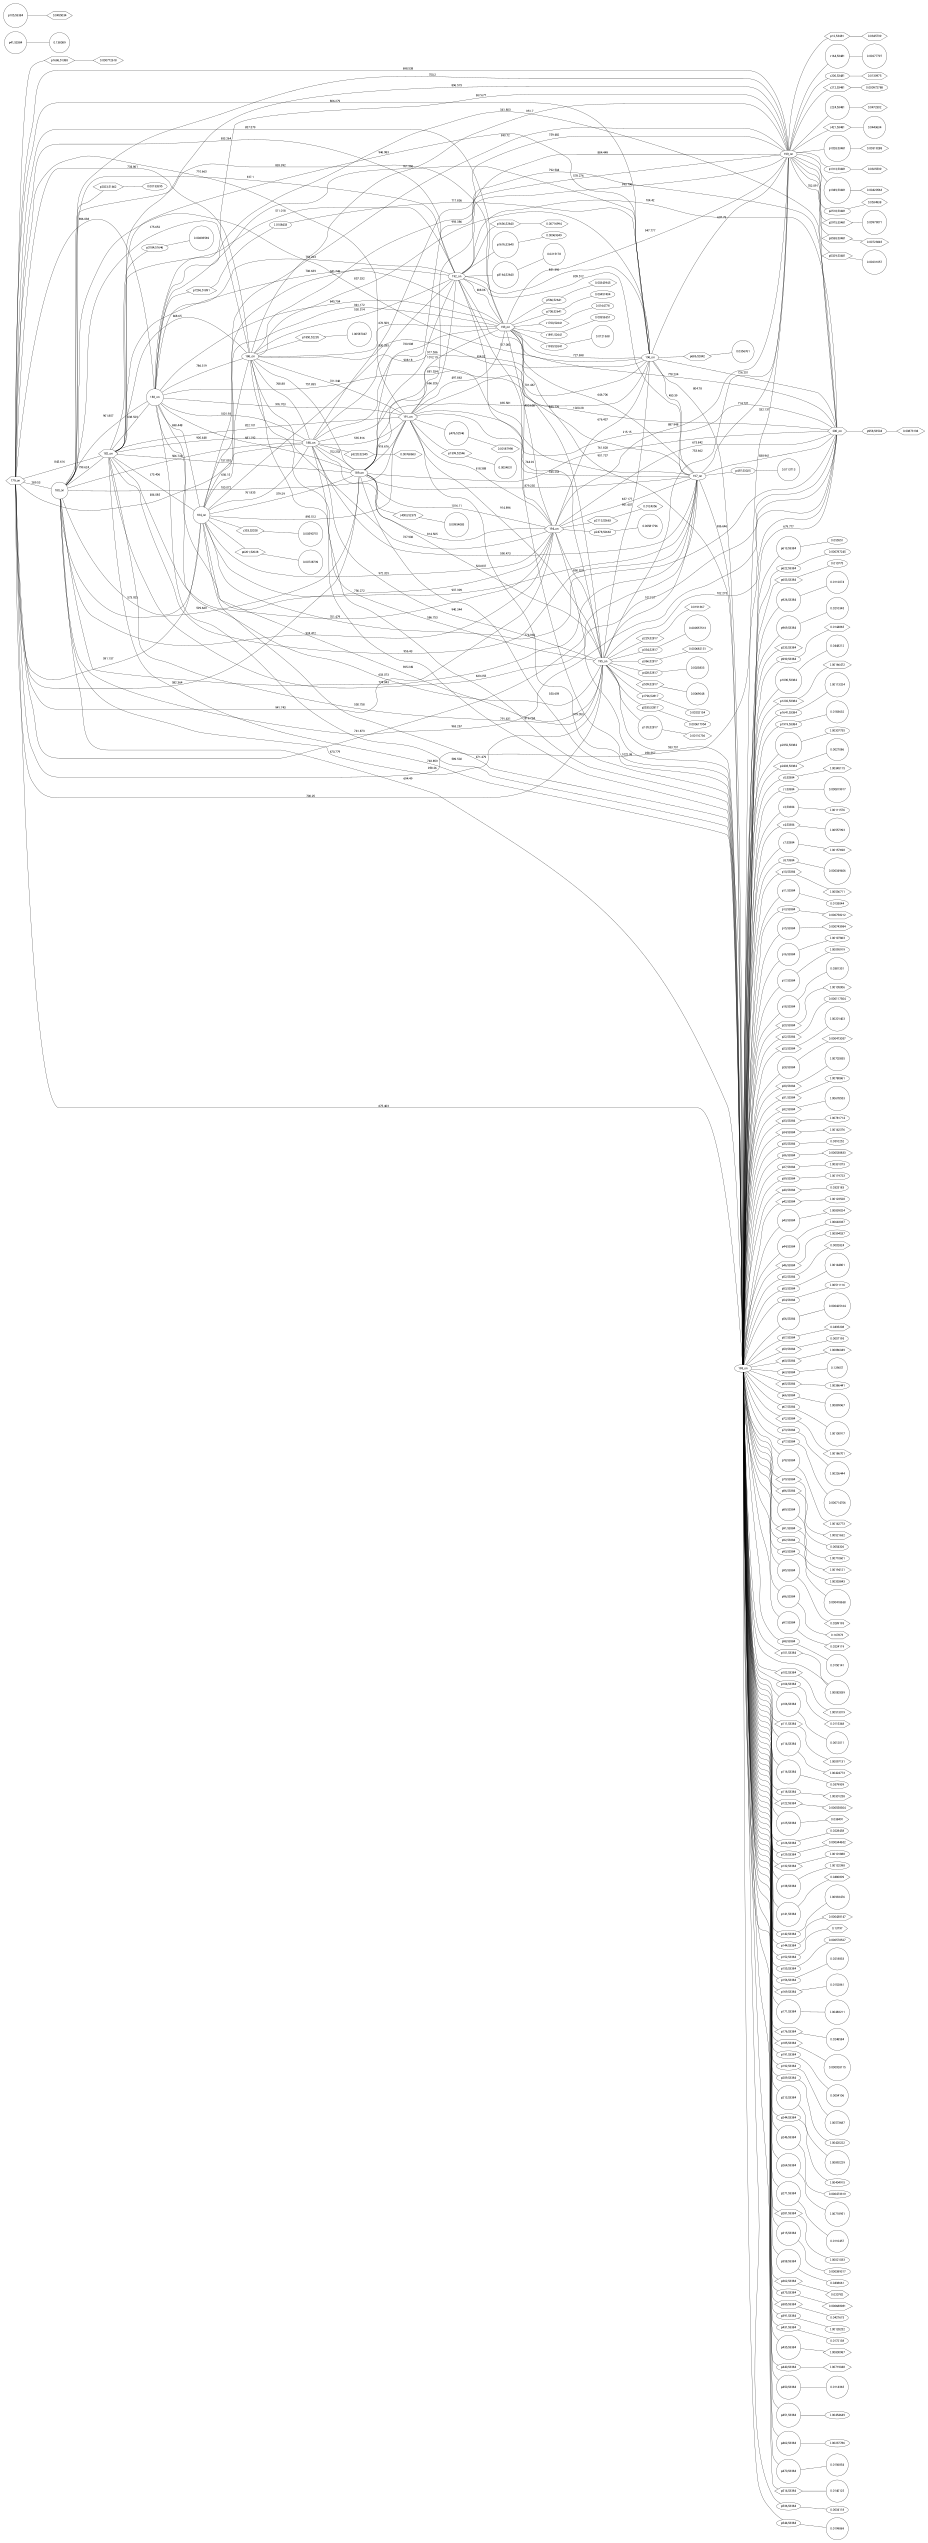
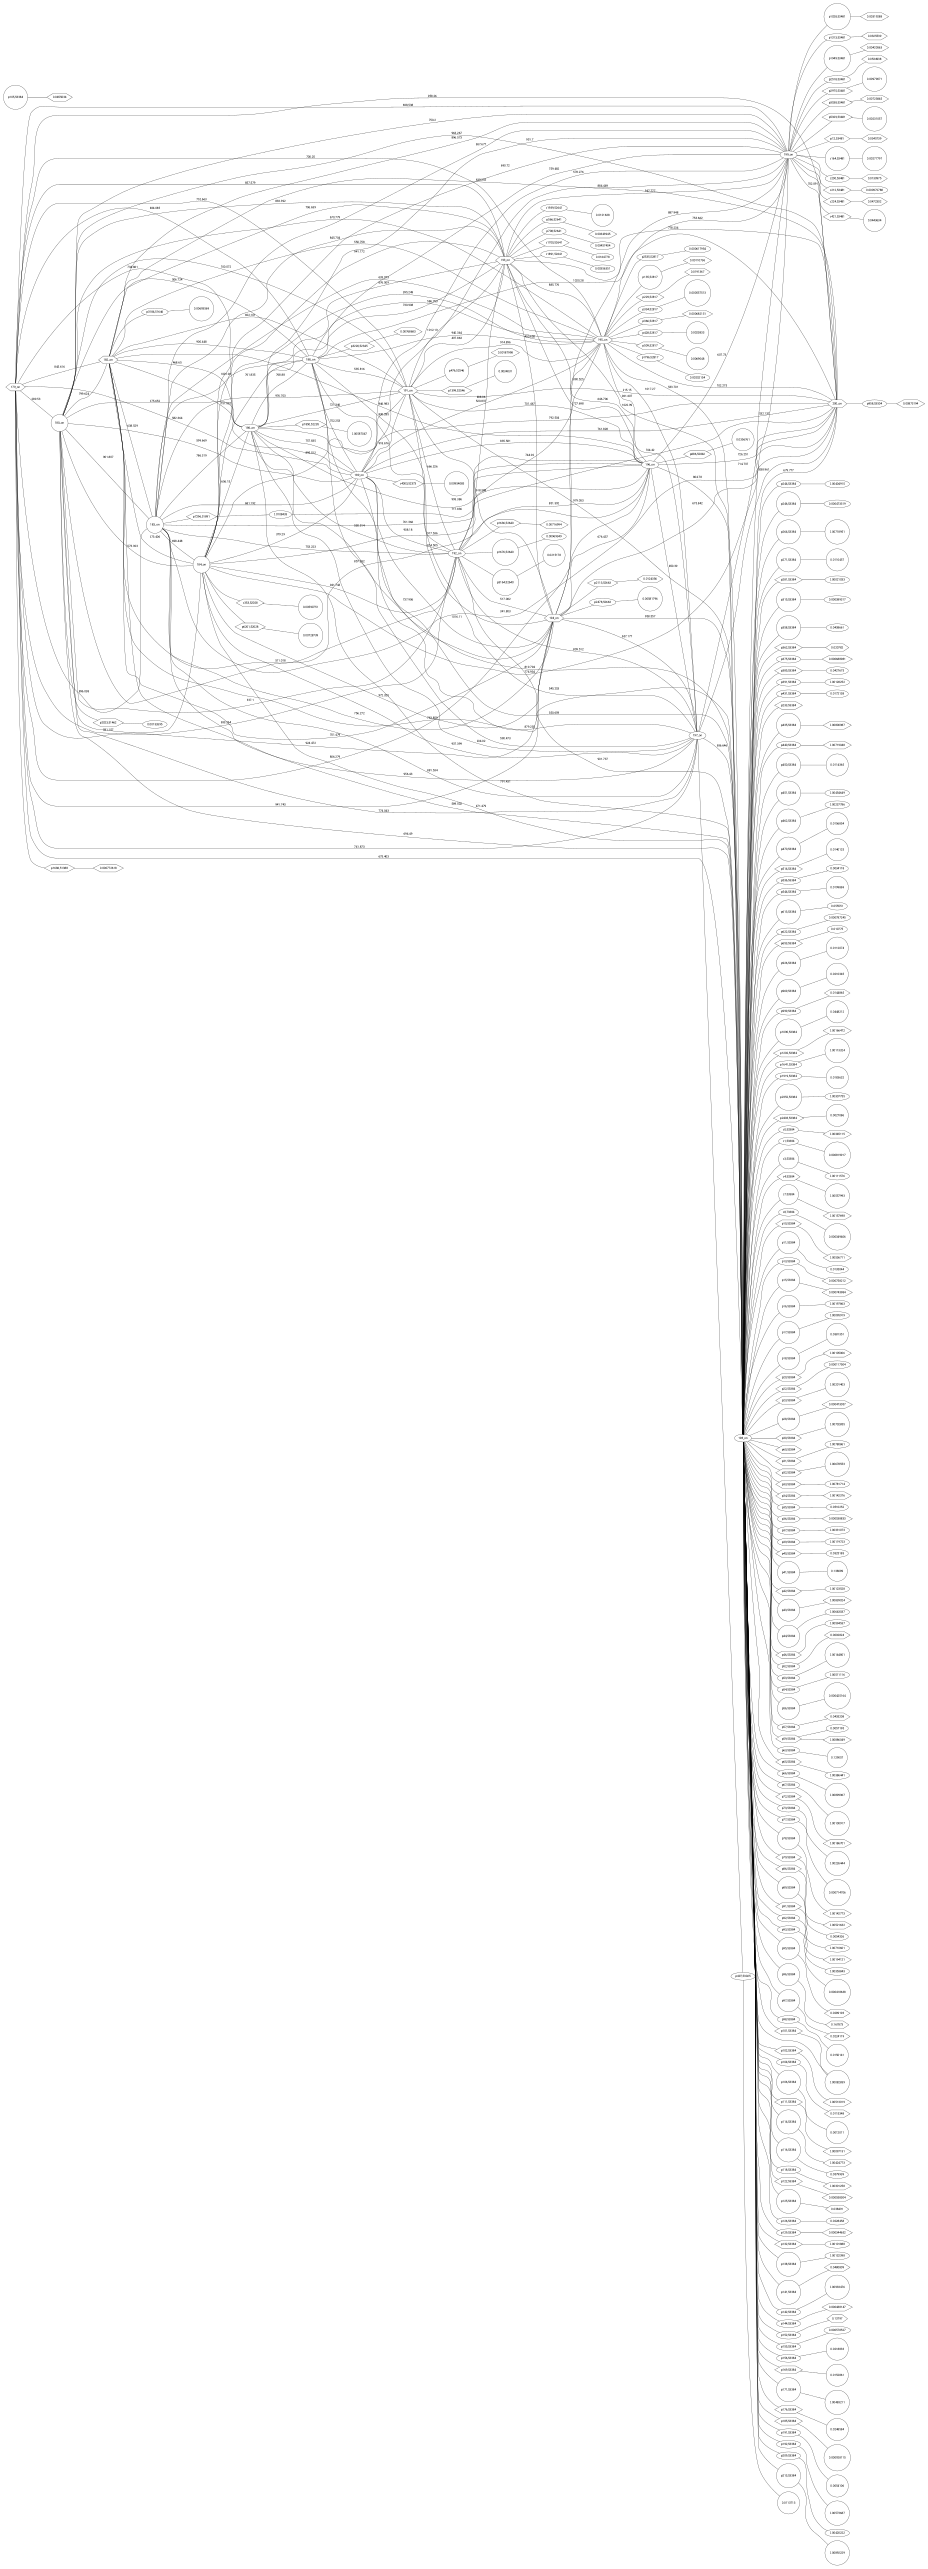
node "p224,53481": shape circle -> hexagon
edge "199_on" -- "192_on": removed, label "993.796"
edge "0.00886049" -- "p60,53384": now "0.00886049" -- "p59,53384"
edge "198_on" -- "p41,53384": added
